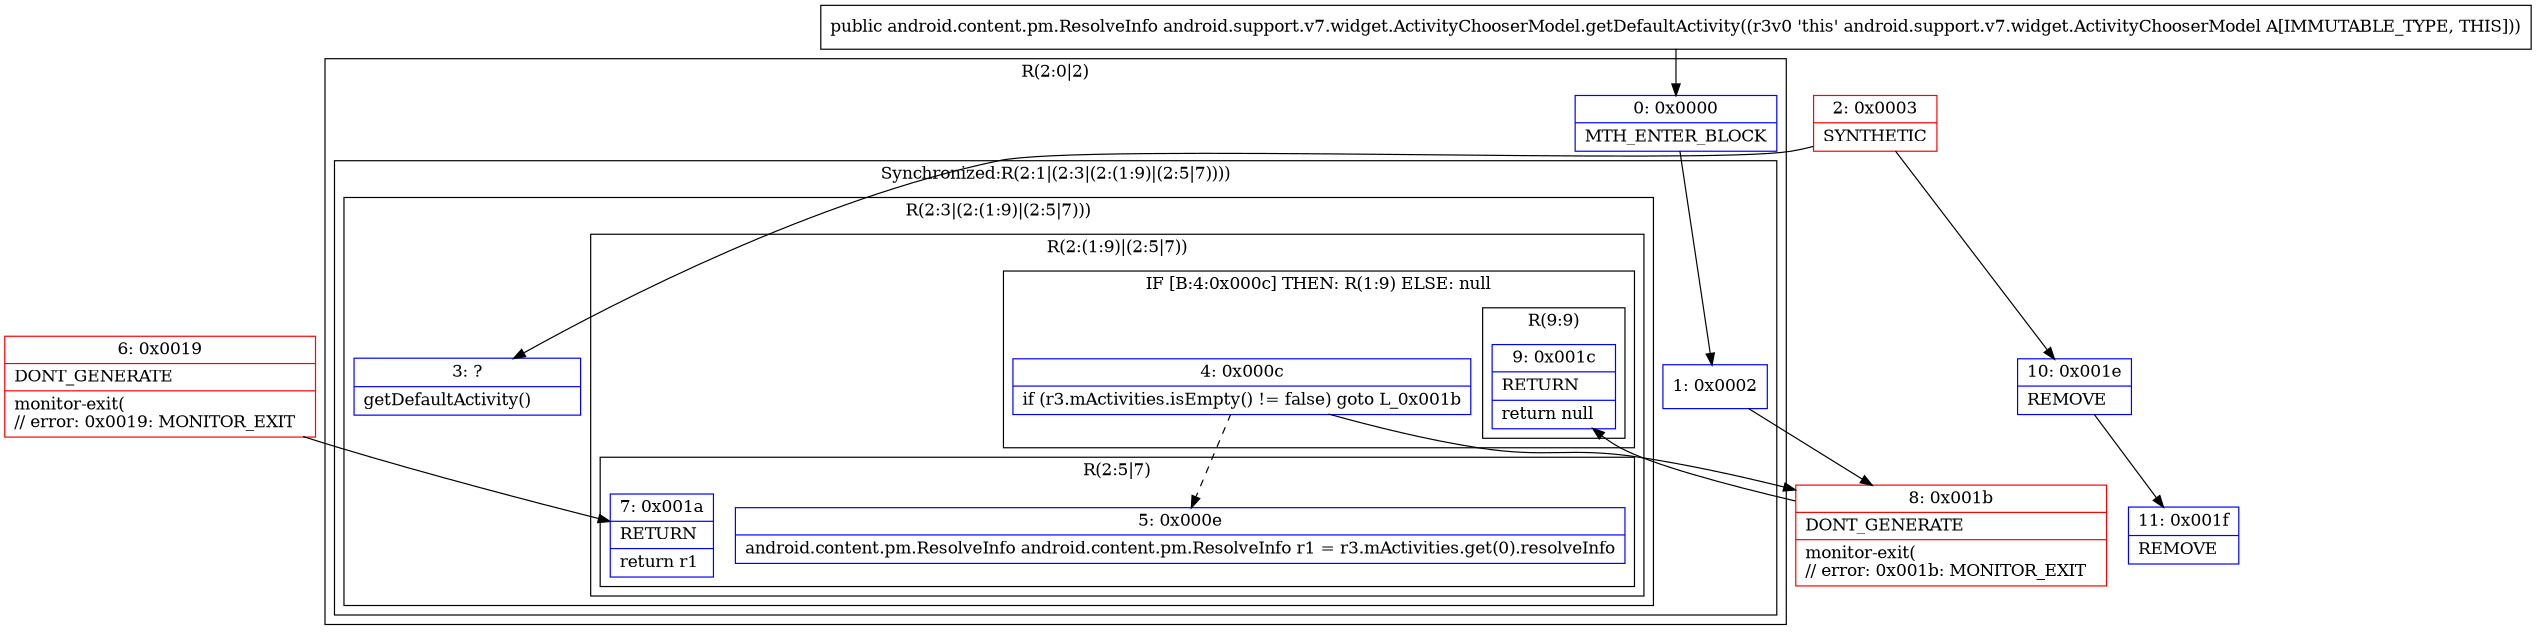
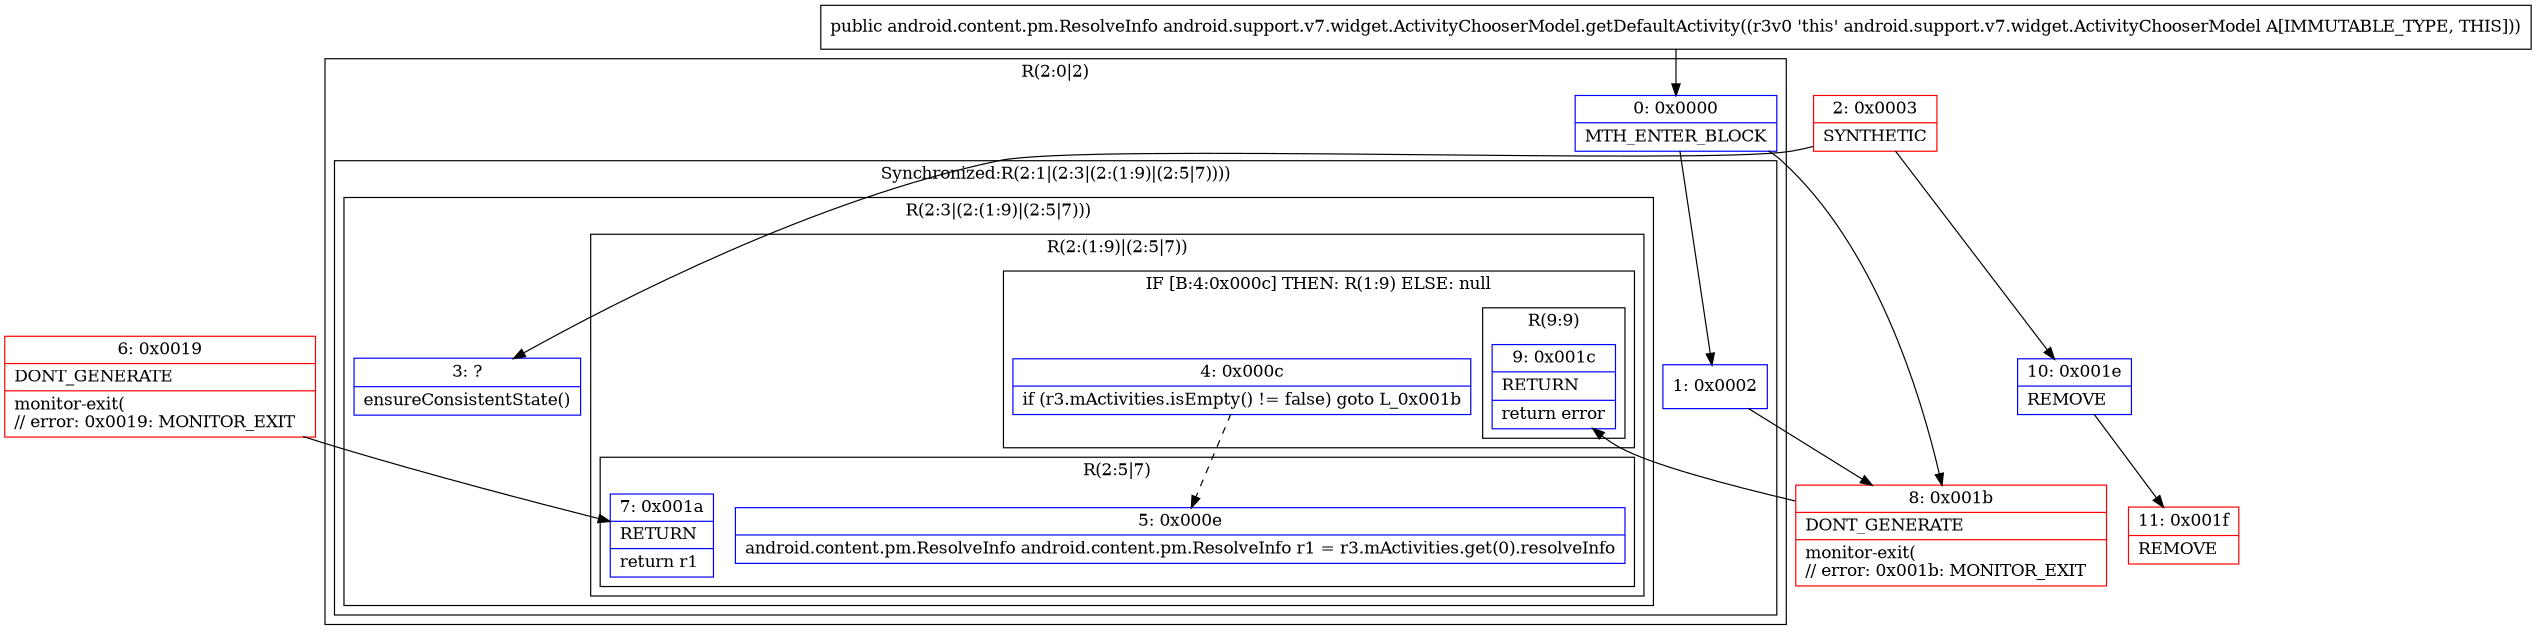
node "3: ?": text "getDefaultActivity()" -> "ensureConsistentState()"
node "9: 0x001c": text "return null" -> "return error"
edge "4: 0x000c" -> "8: 0x001b": now "0: 0x0000" -> "8: 0x001b"
node "11: 0x001f": color blue -> red
